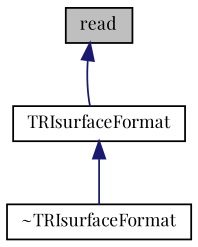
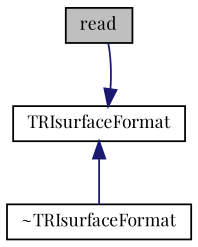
edge "TRIsurfaceFormat" -> "read": reversed
